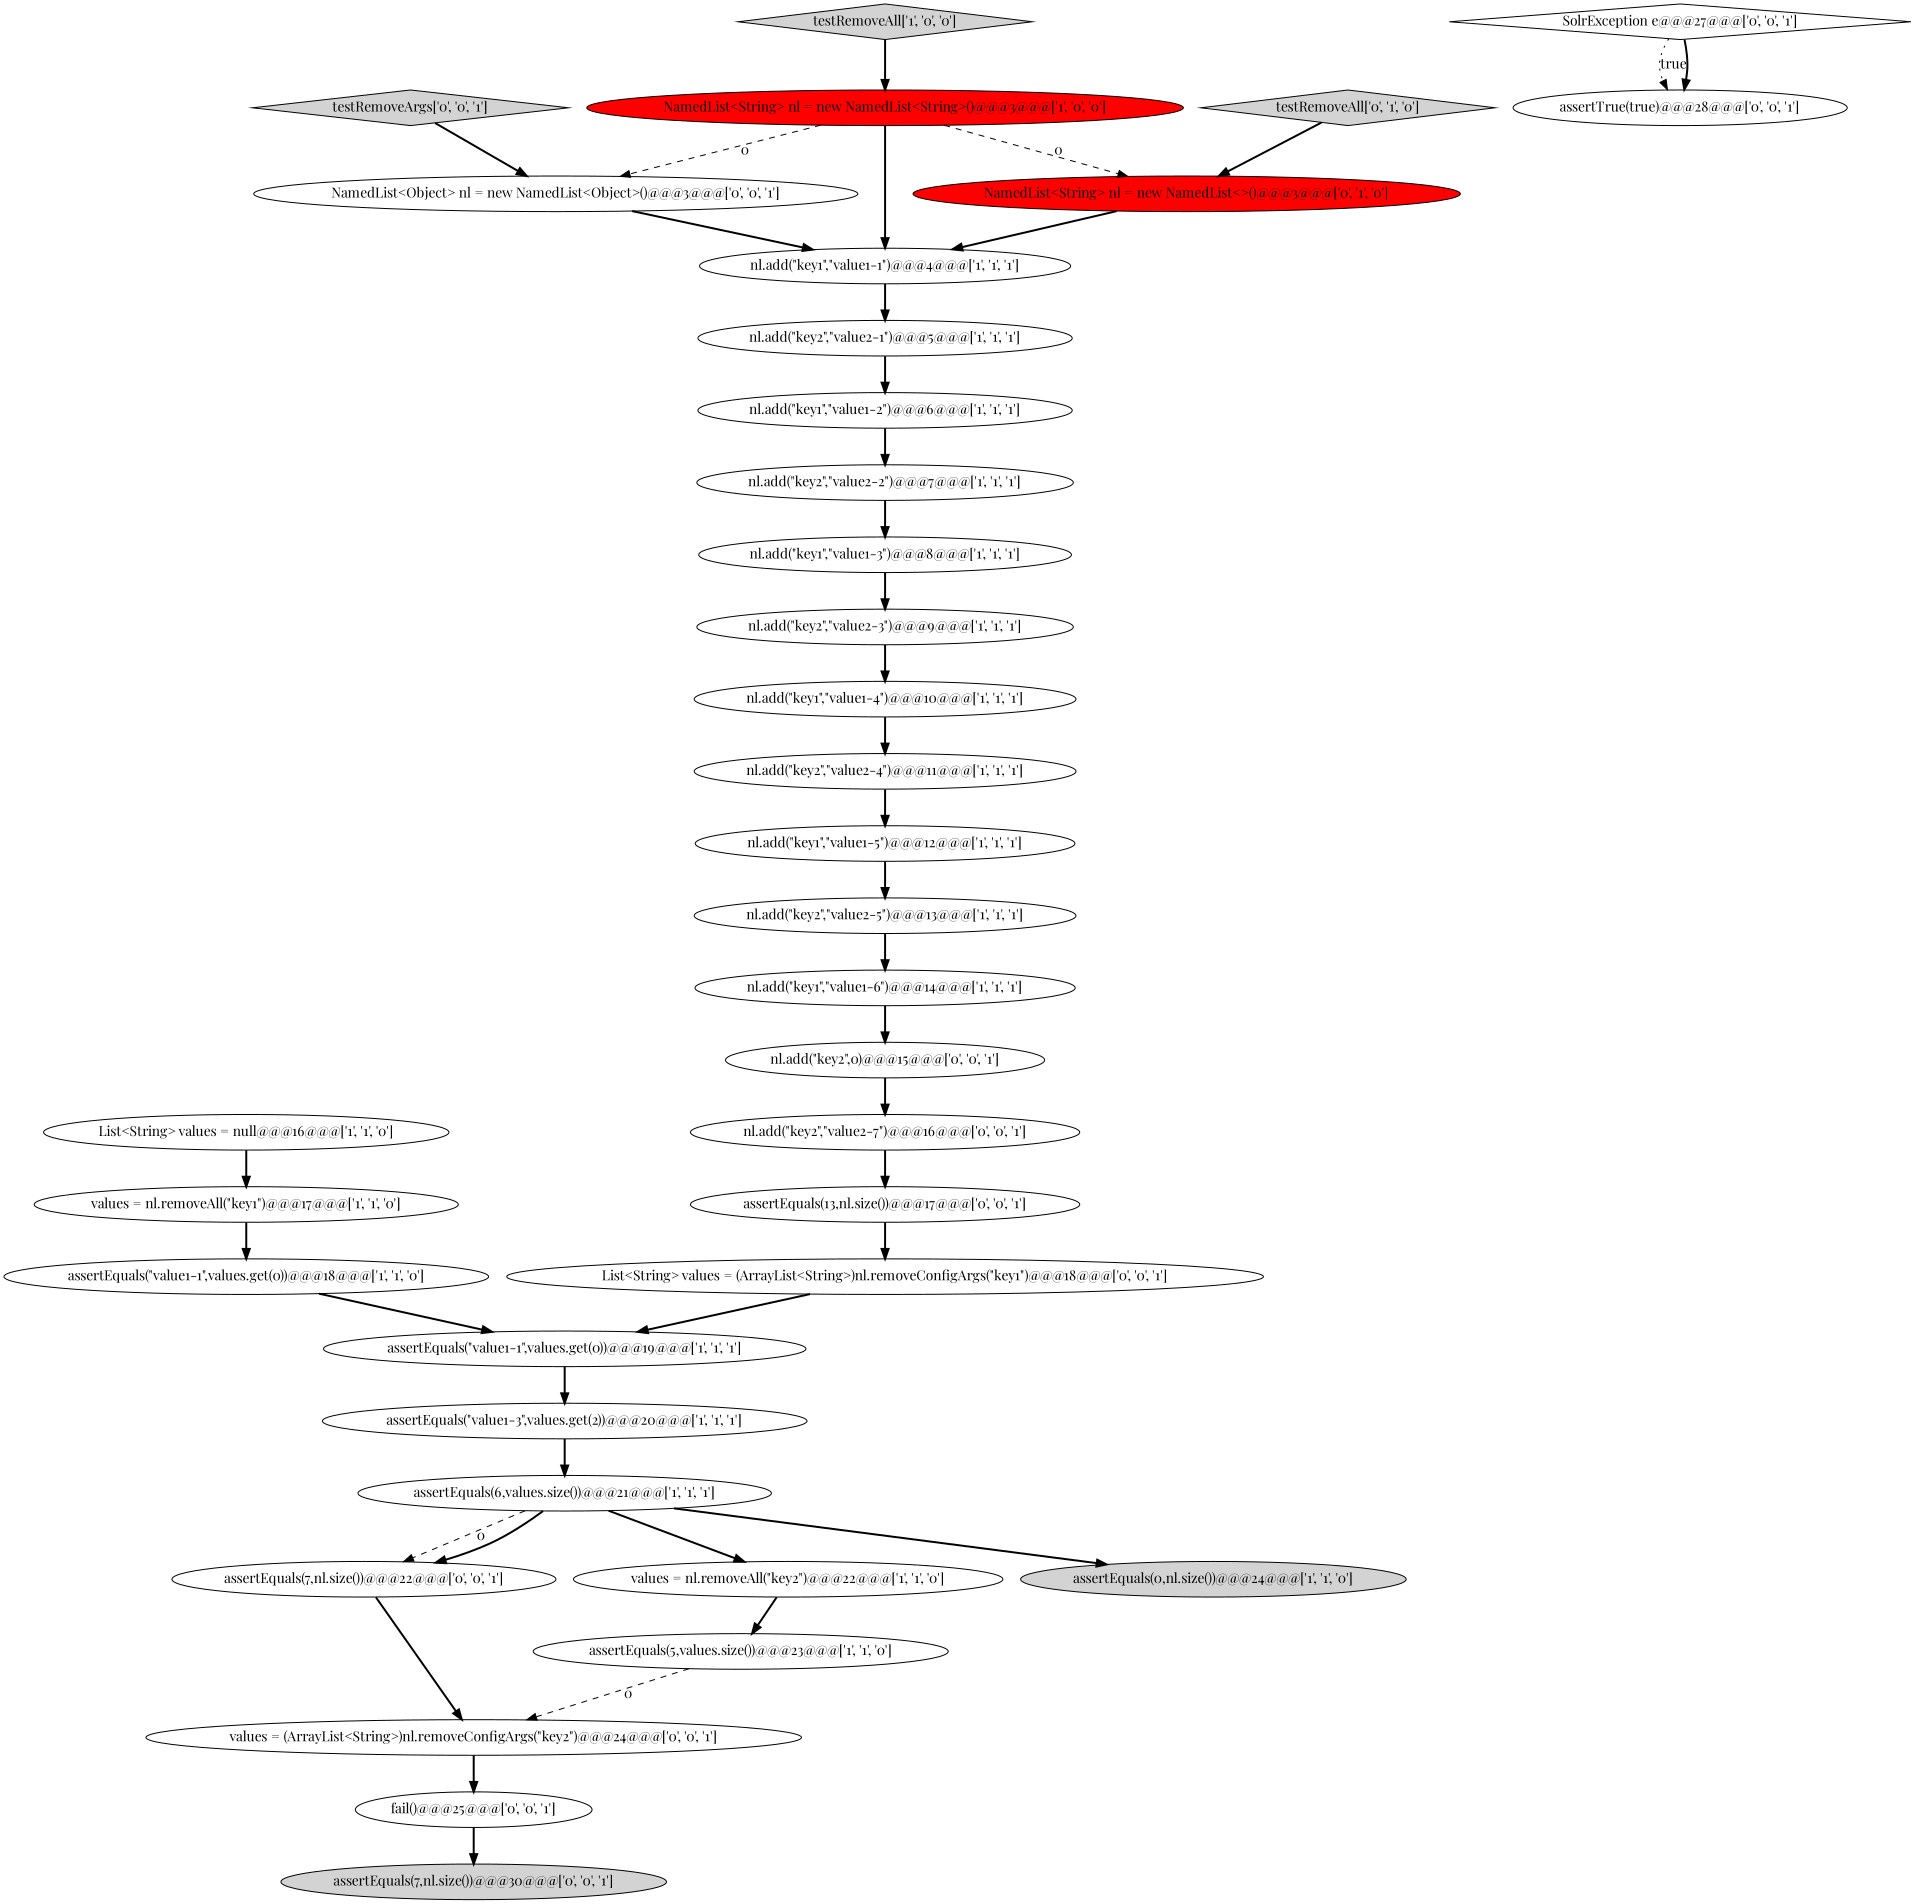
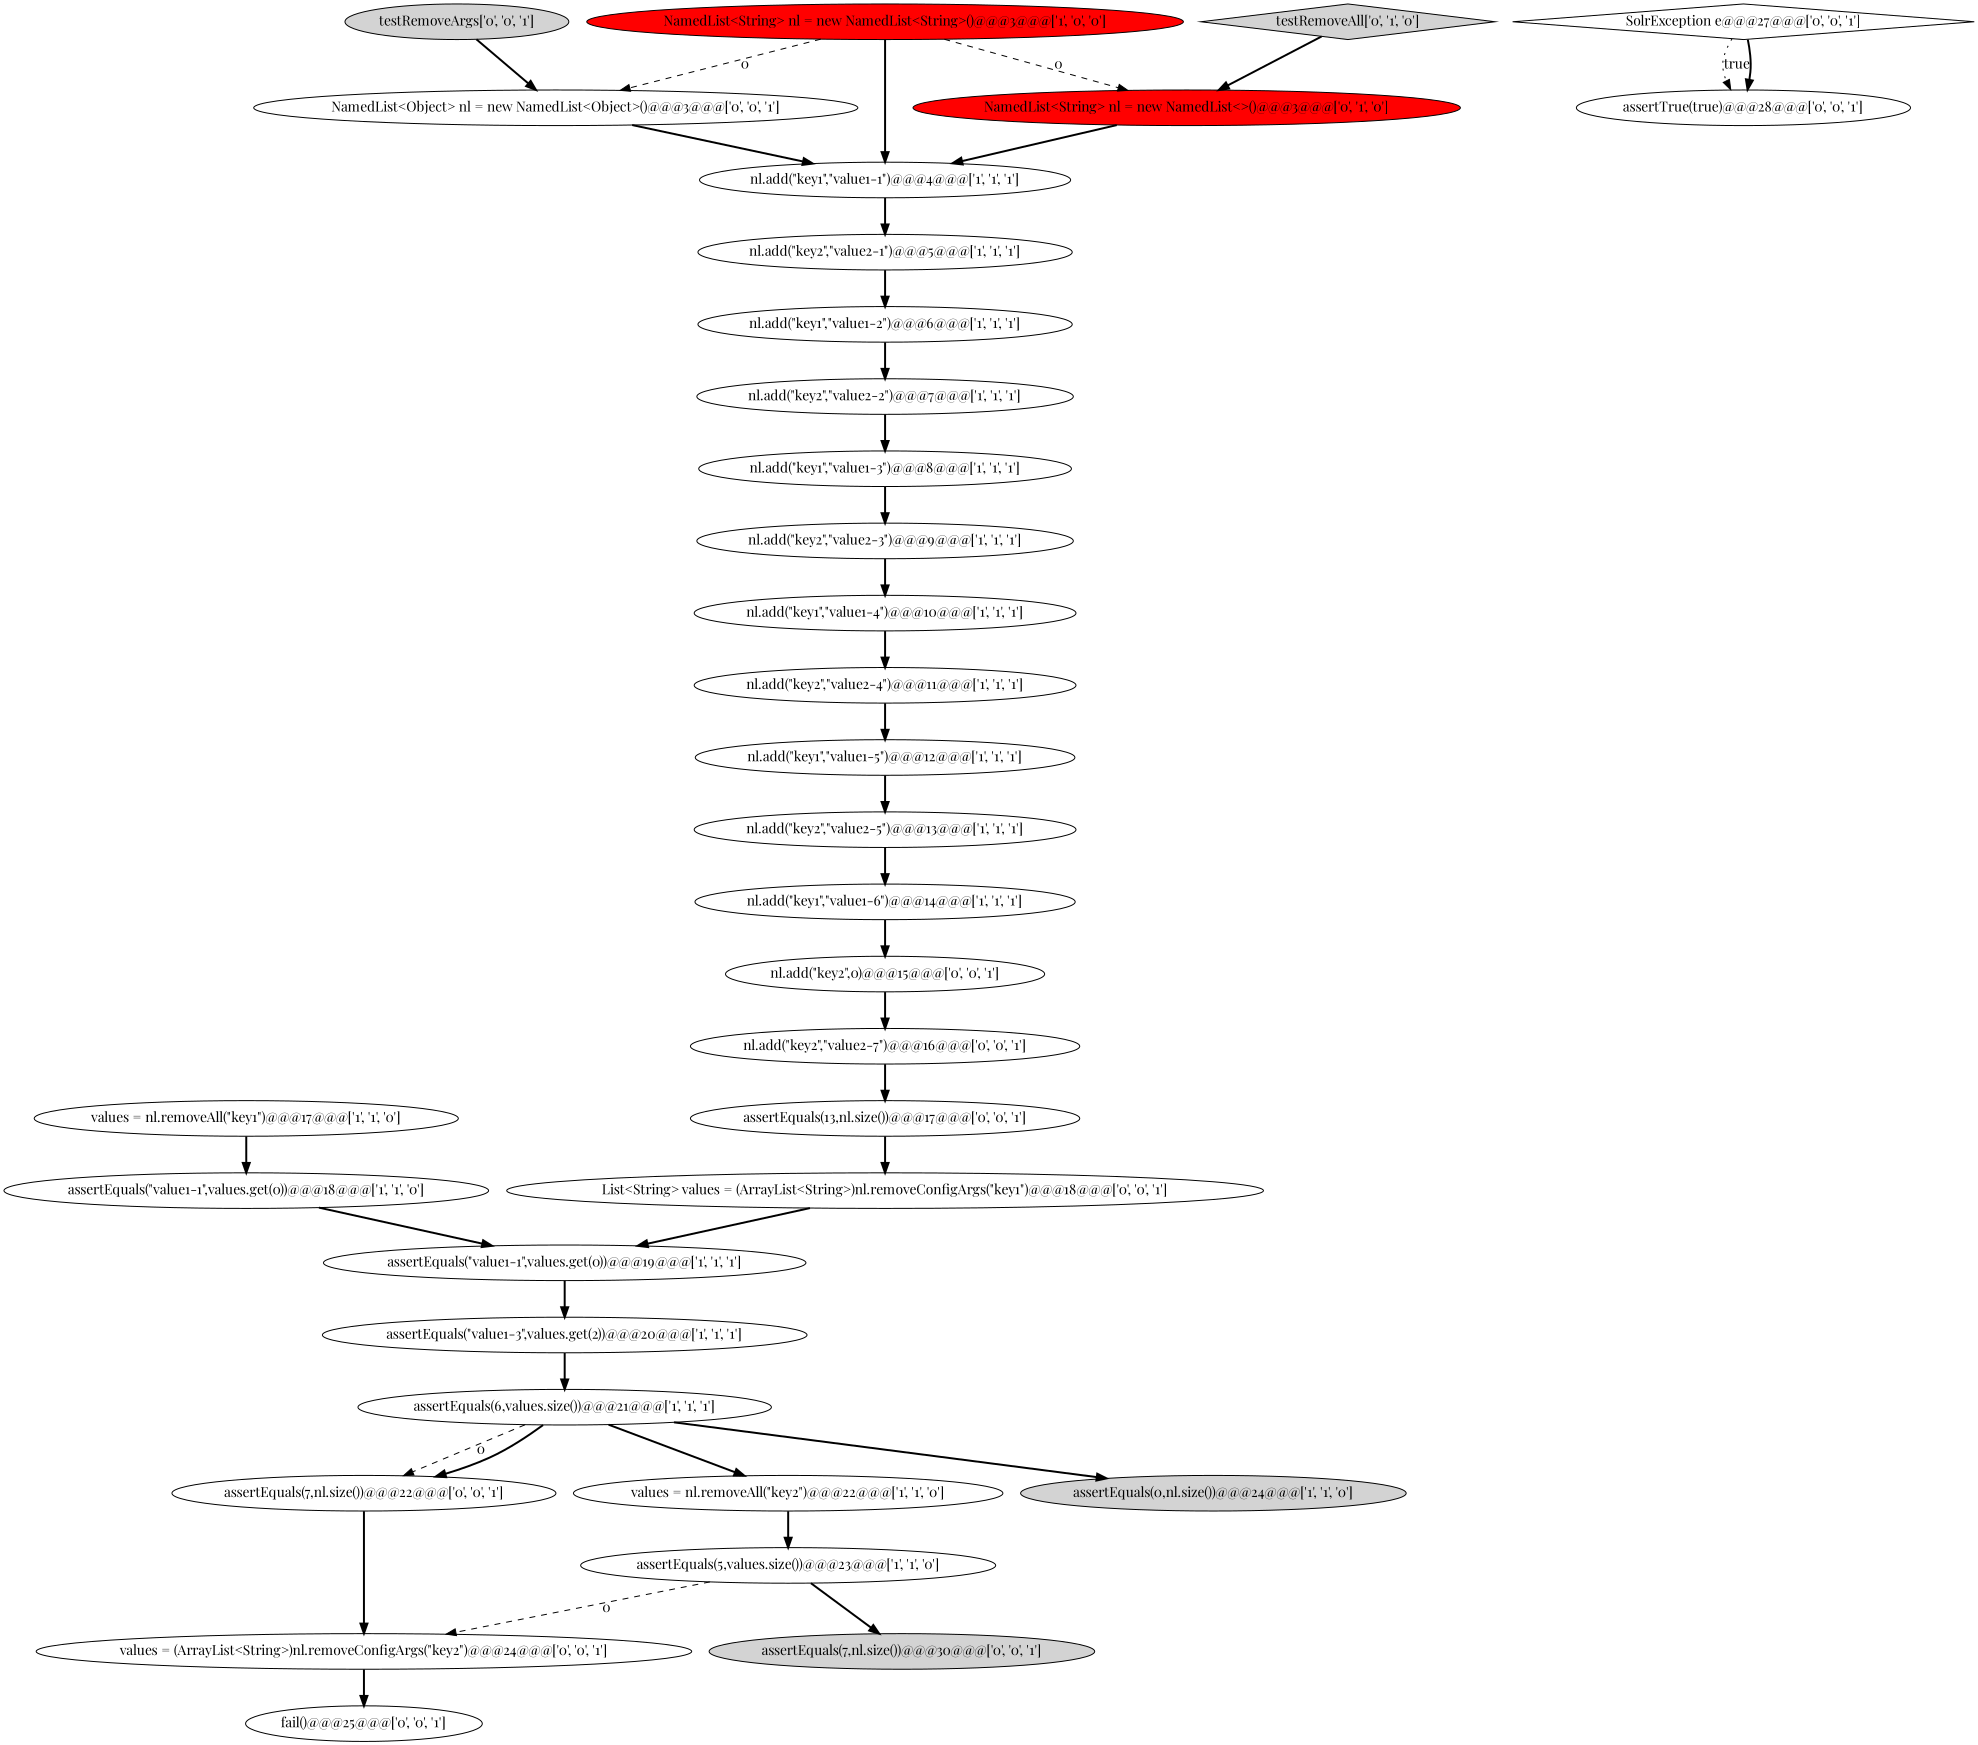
node "testRemoveAll['1', '0', '0']": removed
node "testRemoveArgs['0', '0', '1']": shape diamond -> ellipse
node "List<String> values = null@@@16@@@['1', '1', '0']": removed
edge "fail()@@@25@@@['0', '0', '1']" -> "assertEquals(7,nl.size())@@@30@@@['0', '0', '1']": now "assertEquals(5,values.size())@@@23@@@['1', '1', '0']" -> "assertEquals(7,nl.size())@@@30@@@['0', '0', '1']"
